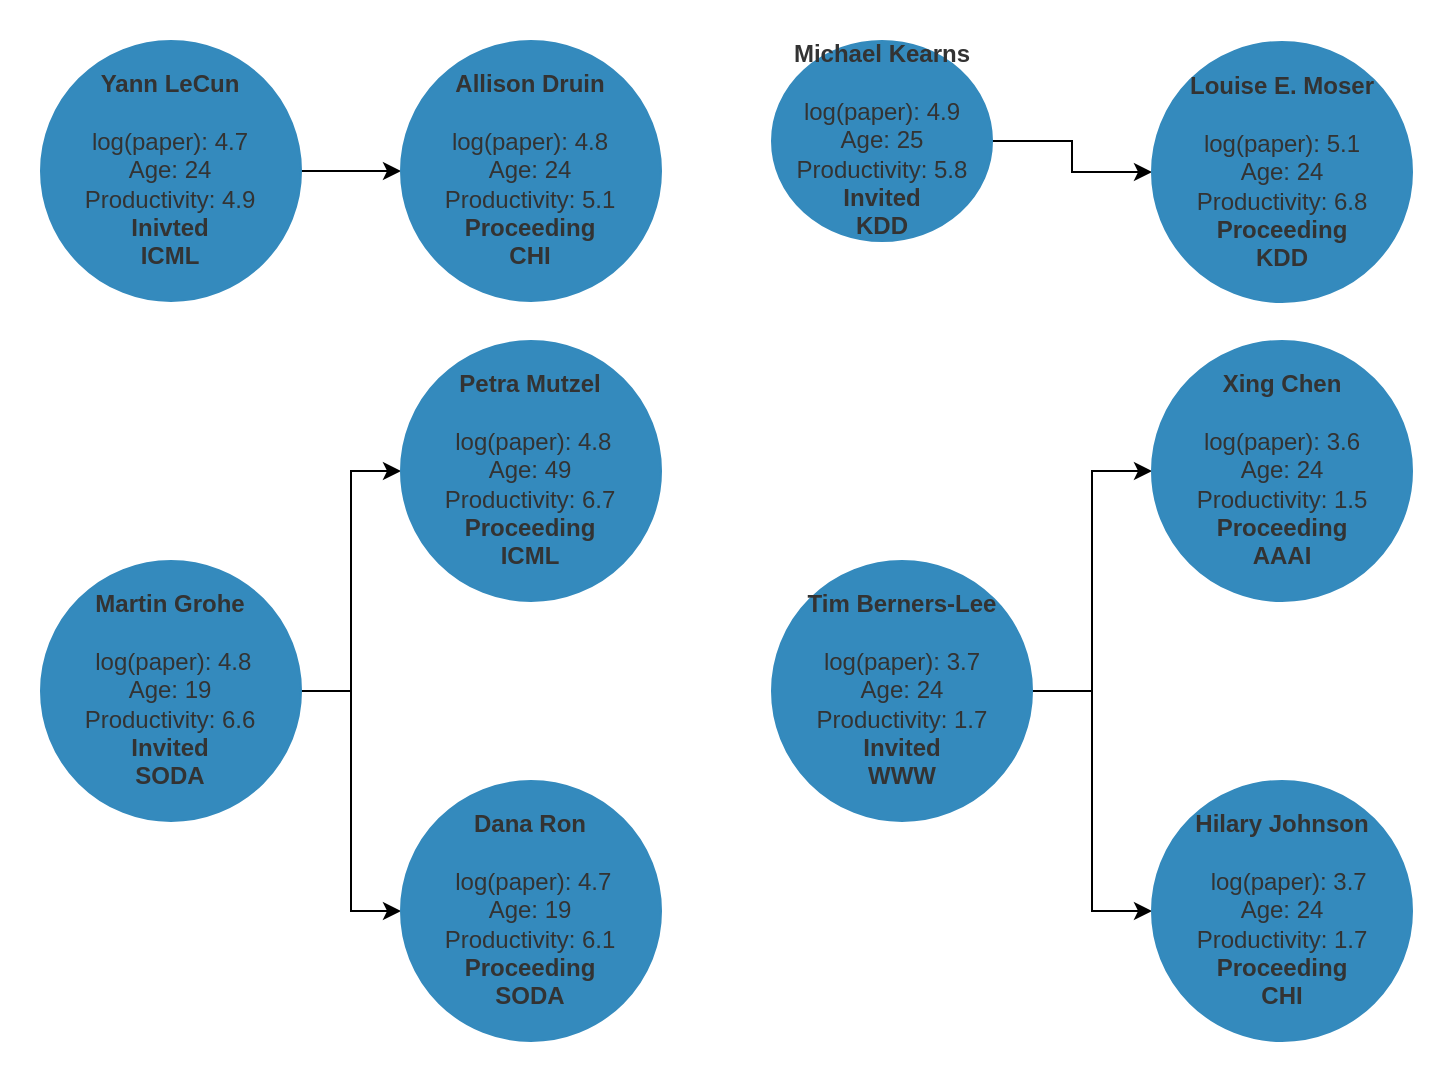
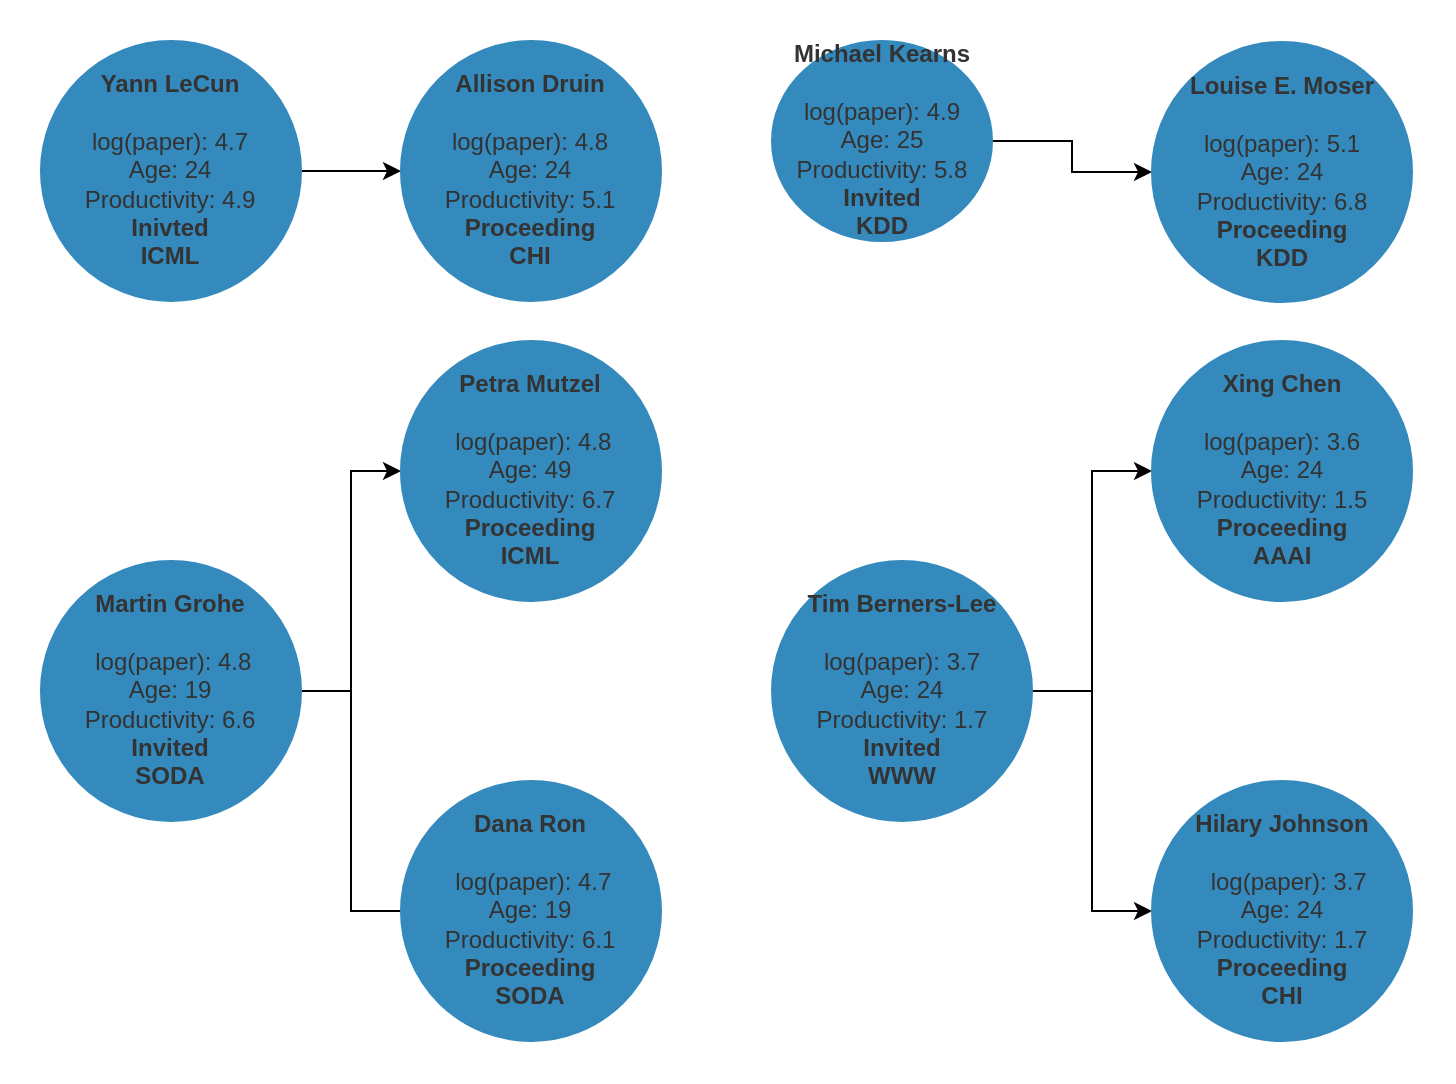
edge "Martin Grohe log(paper): 4.8 Age: 19 Productivity: 6.6 Invited SODA" -> "Dana Ron log(paper): 4.7 Age: 19 Productivity: 6.1 Proceeding SODA": arrowhead classic -> none
